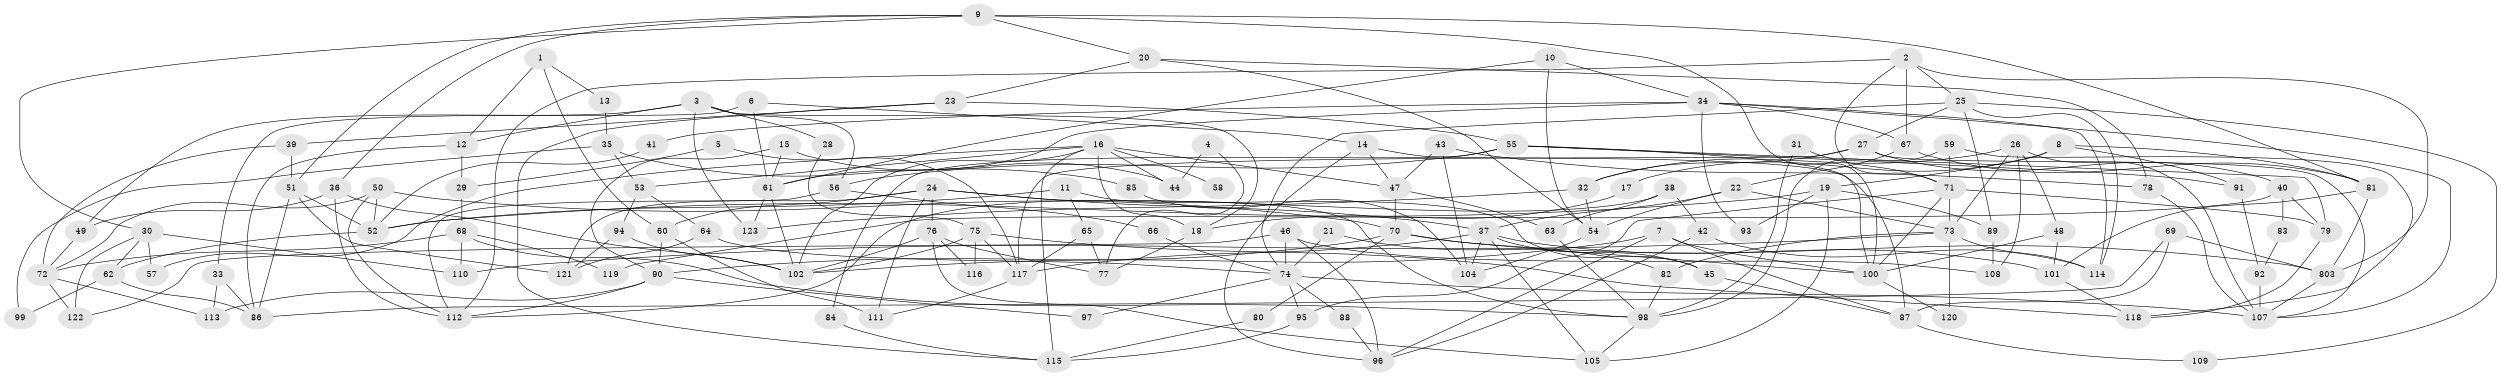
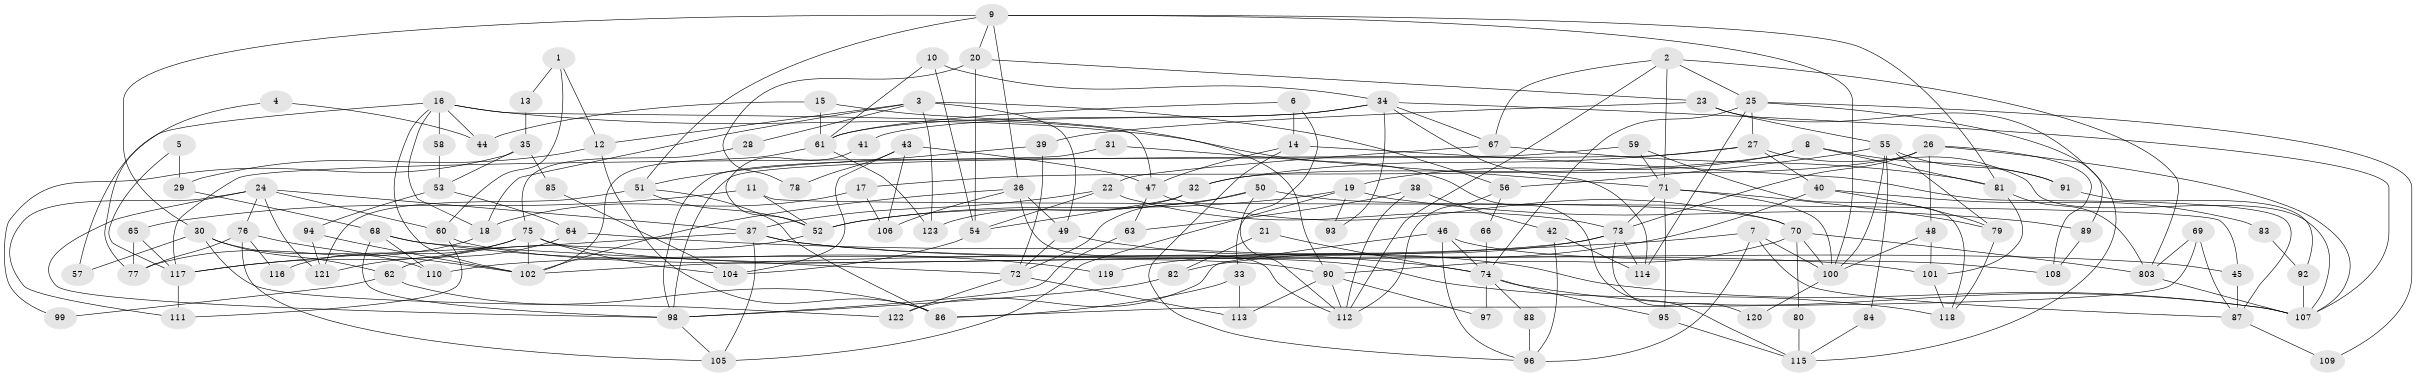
edge "16" -- "53": now "58" -- "53"
node "106": added
edge "78" -- "107": now "49" -- "107"
edge "37" -- "104": now "75" -- "104"
